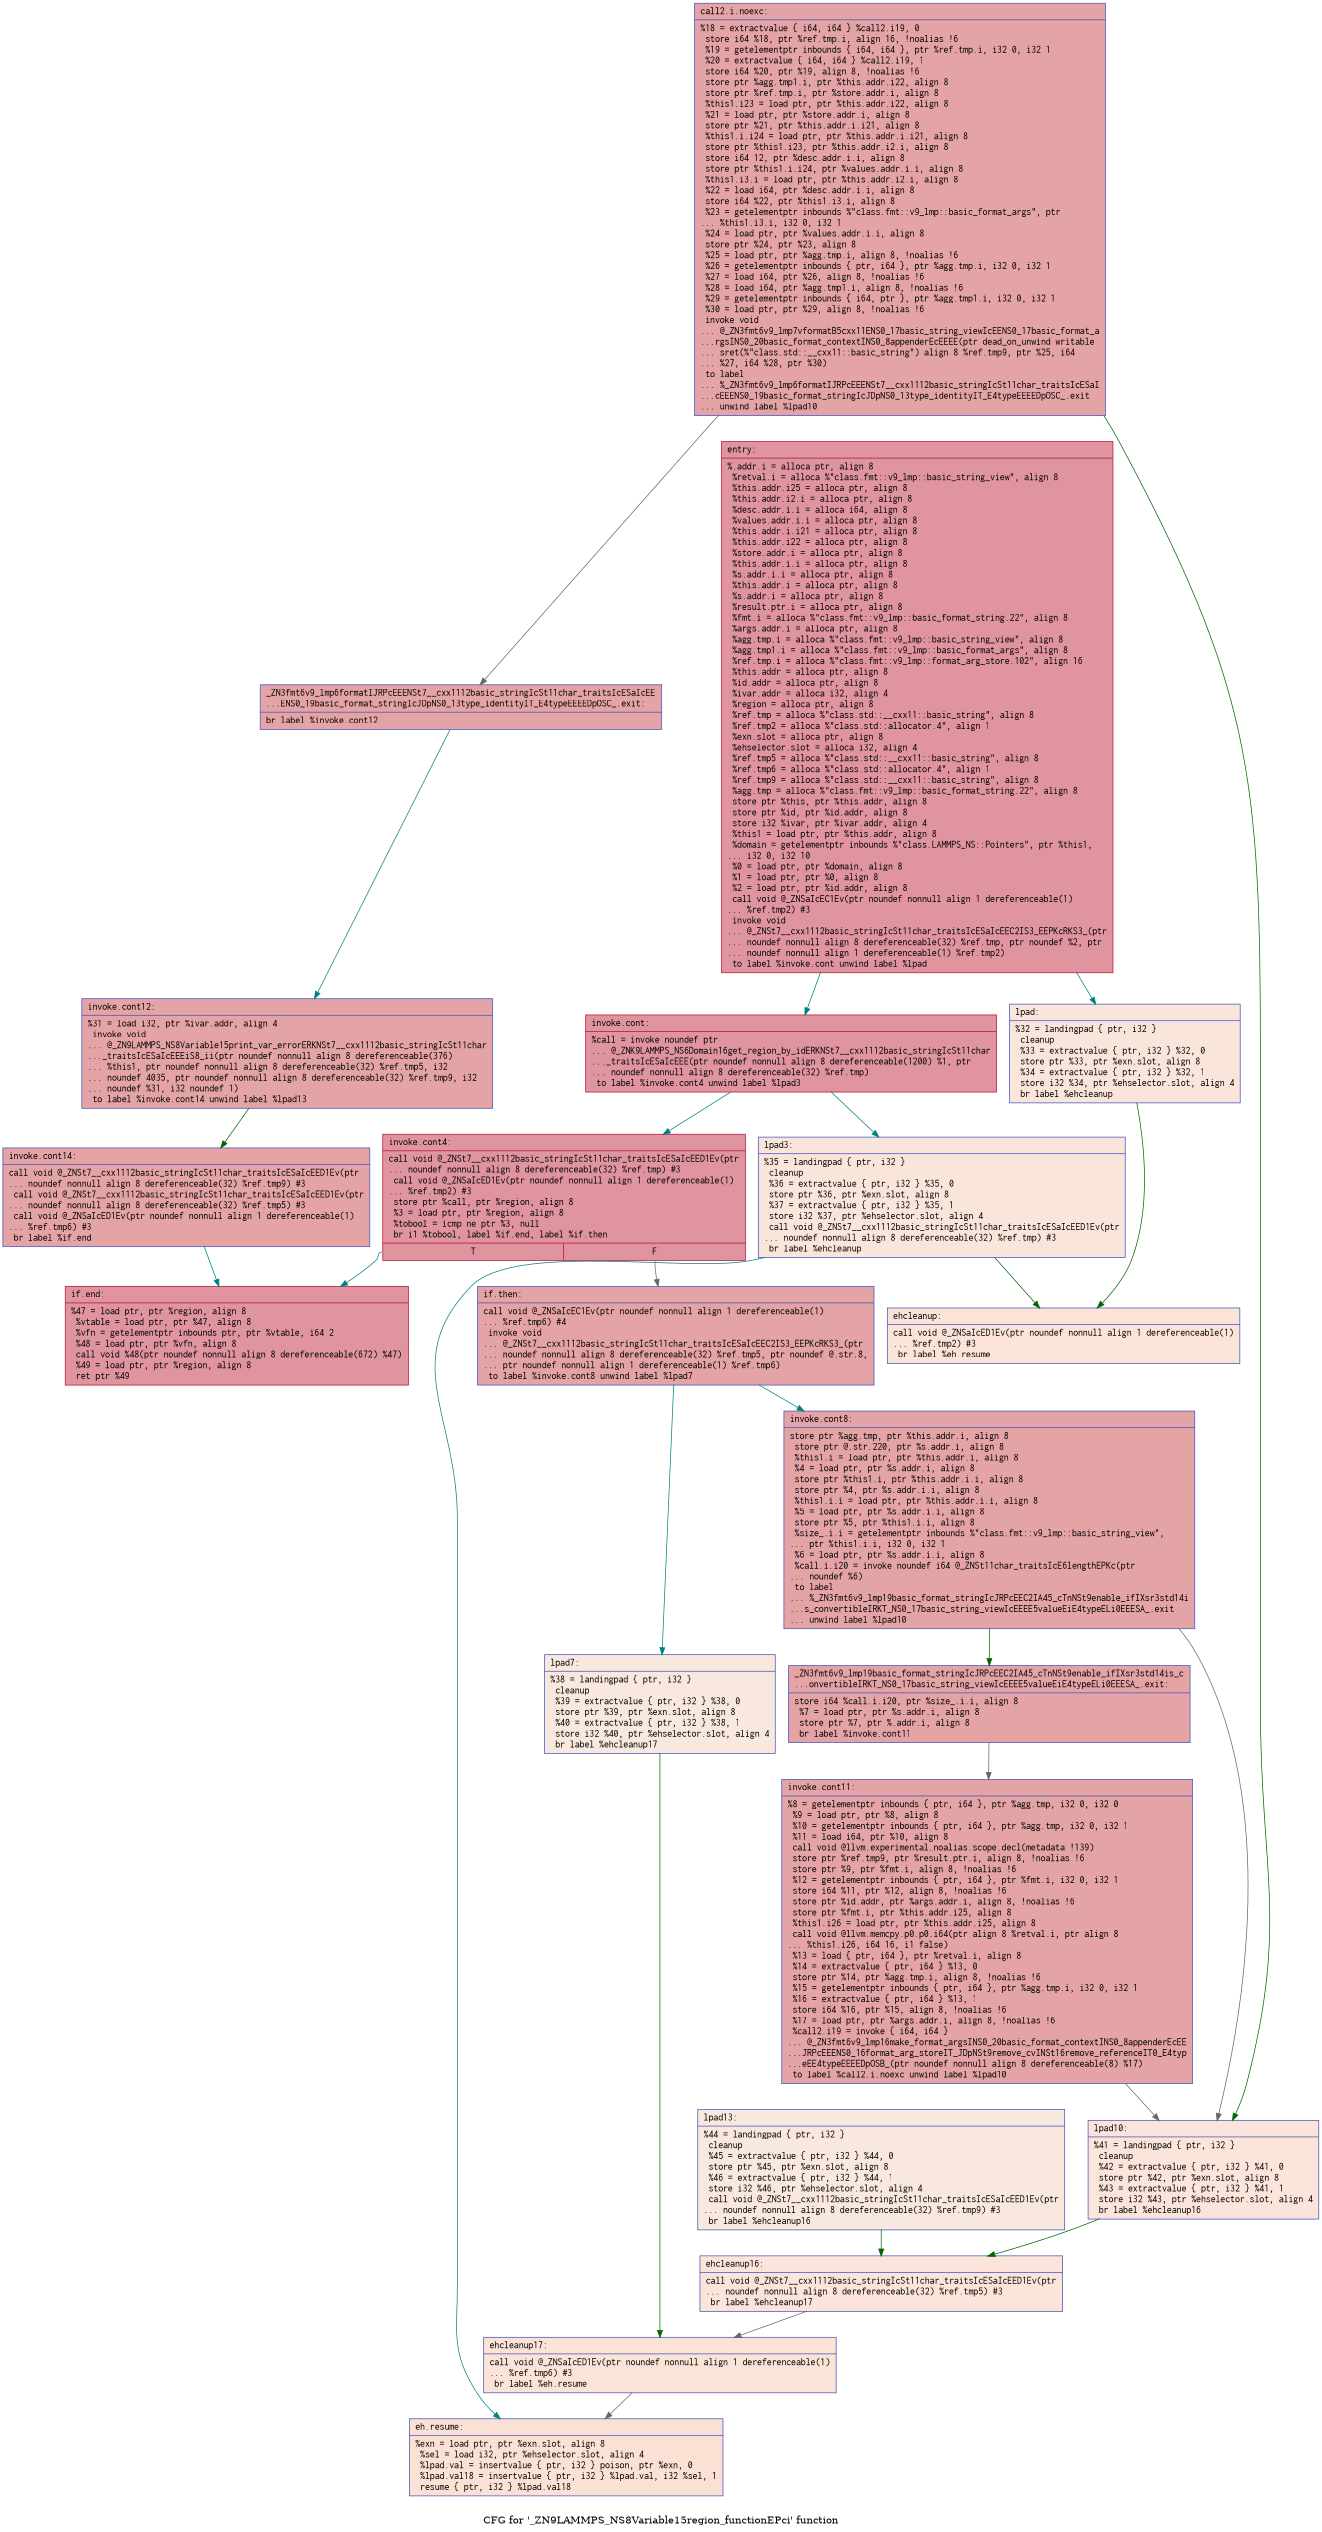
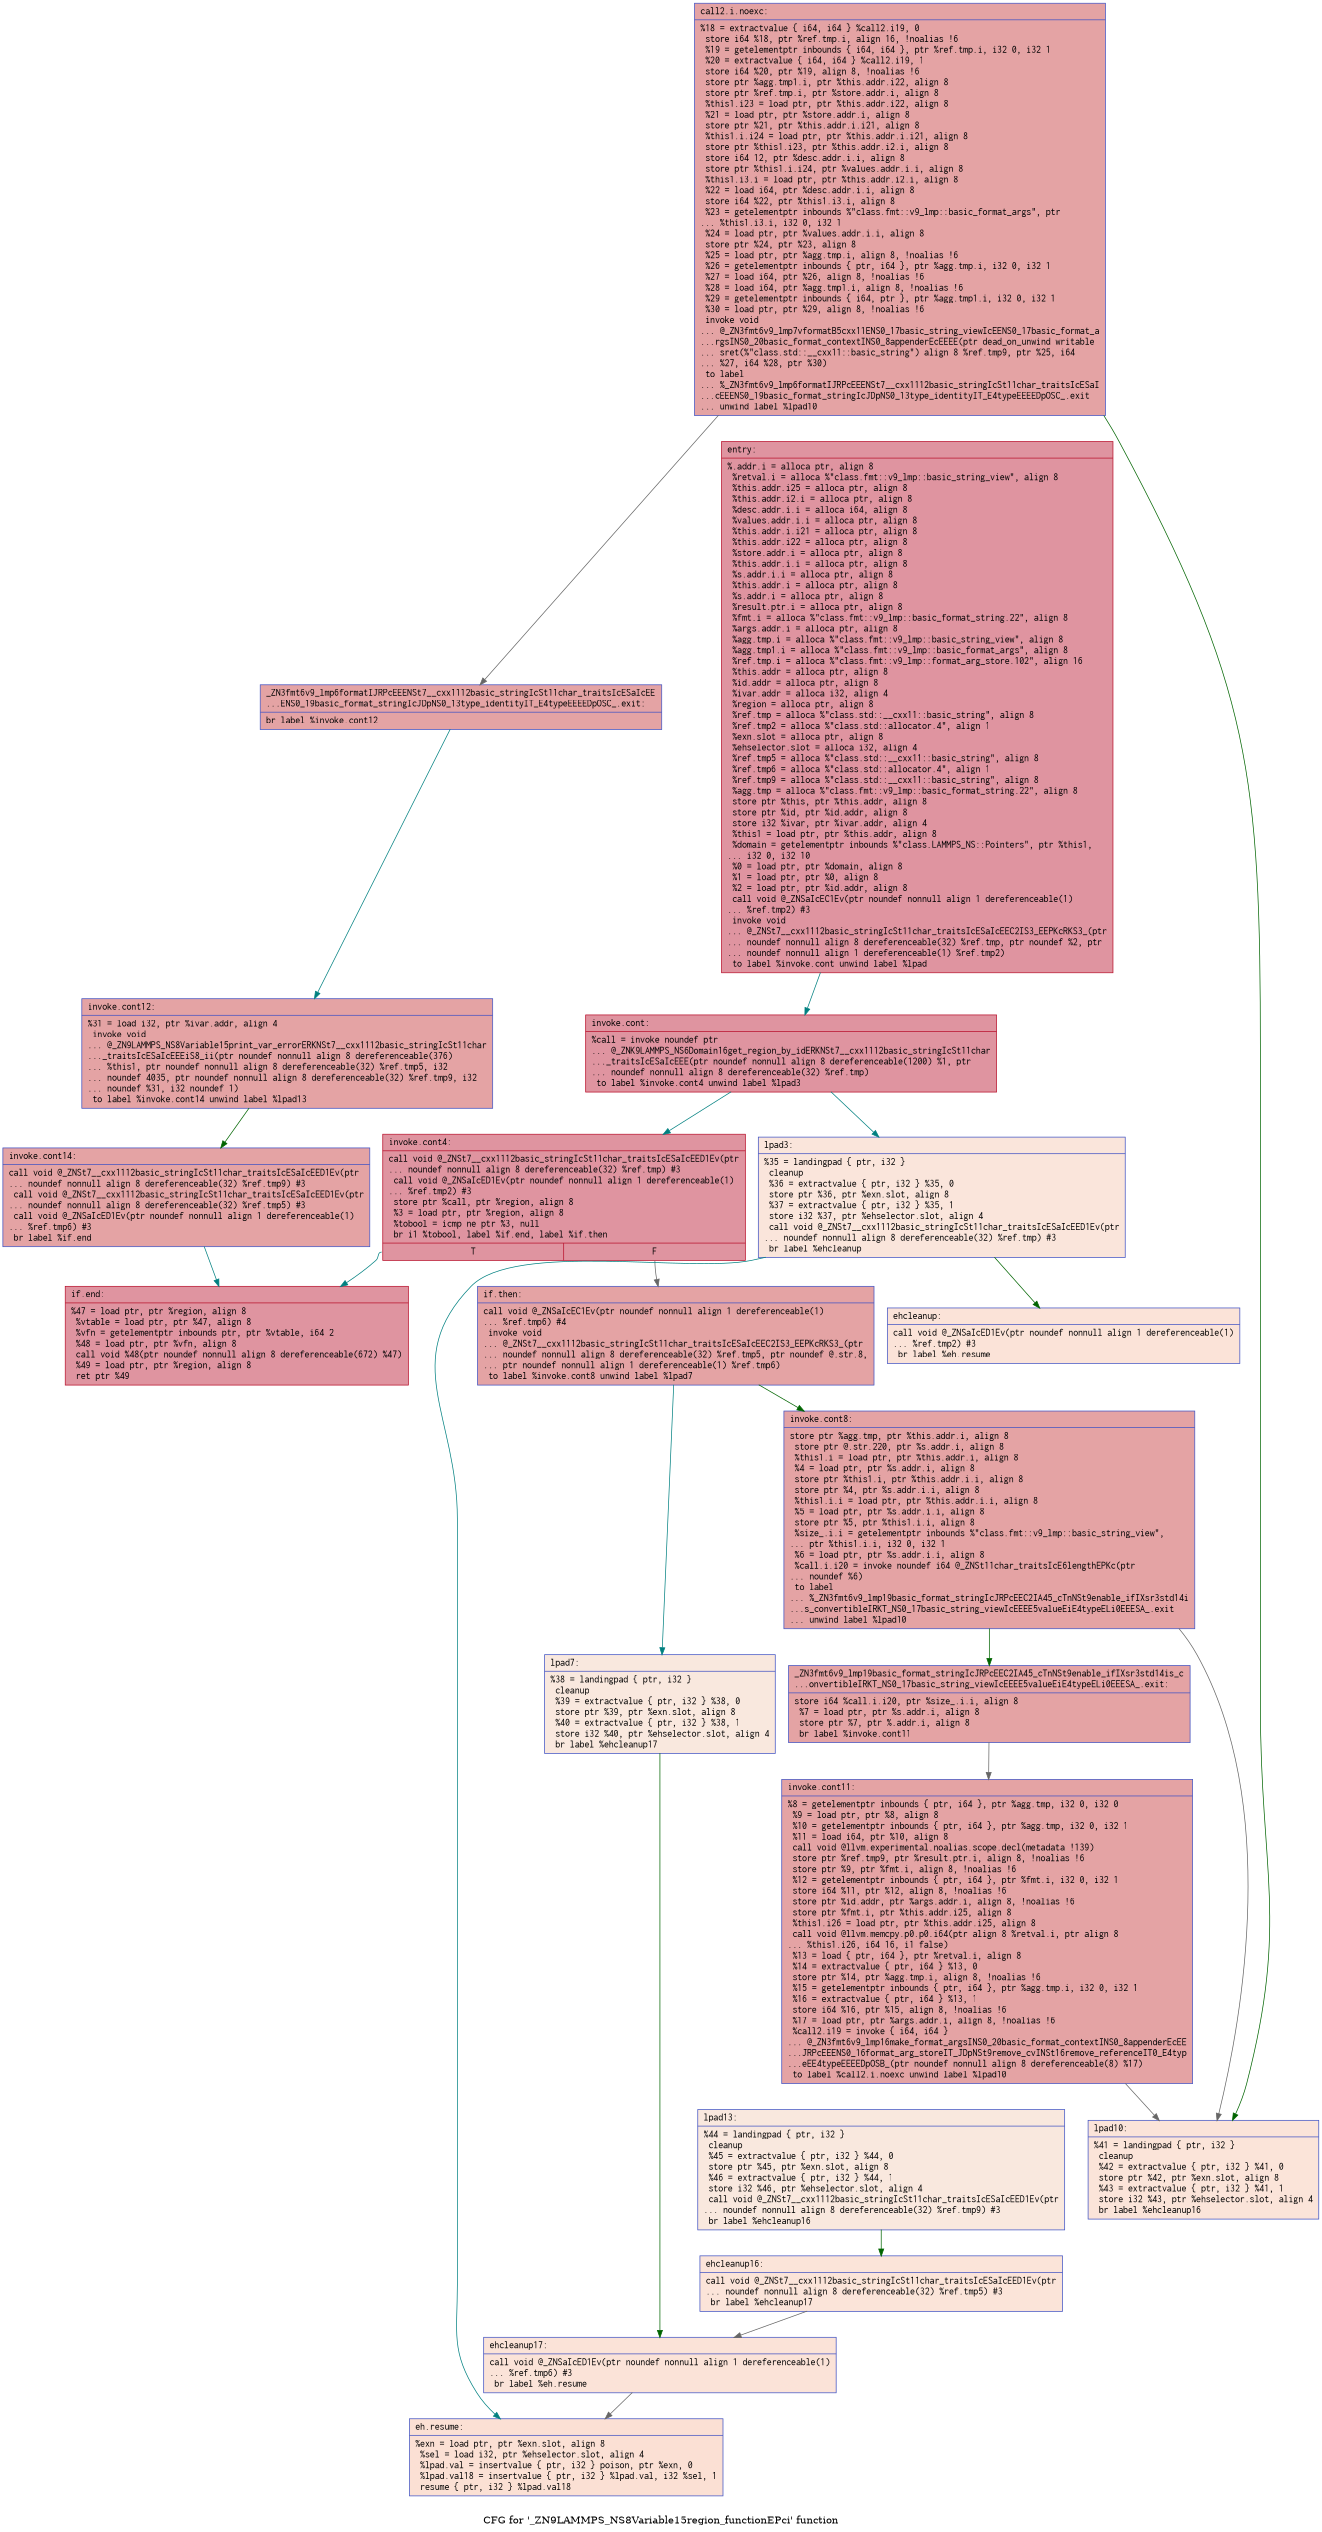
node "lpad:": removed
edge "if.then:" -> "invoke.cont8:": color teal -> darkgreen
edge "lpad10:" -> "ehcleanup16:": removed
